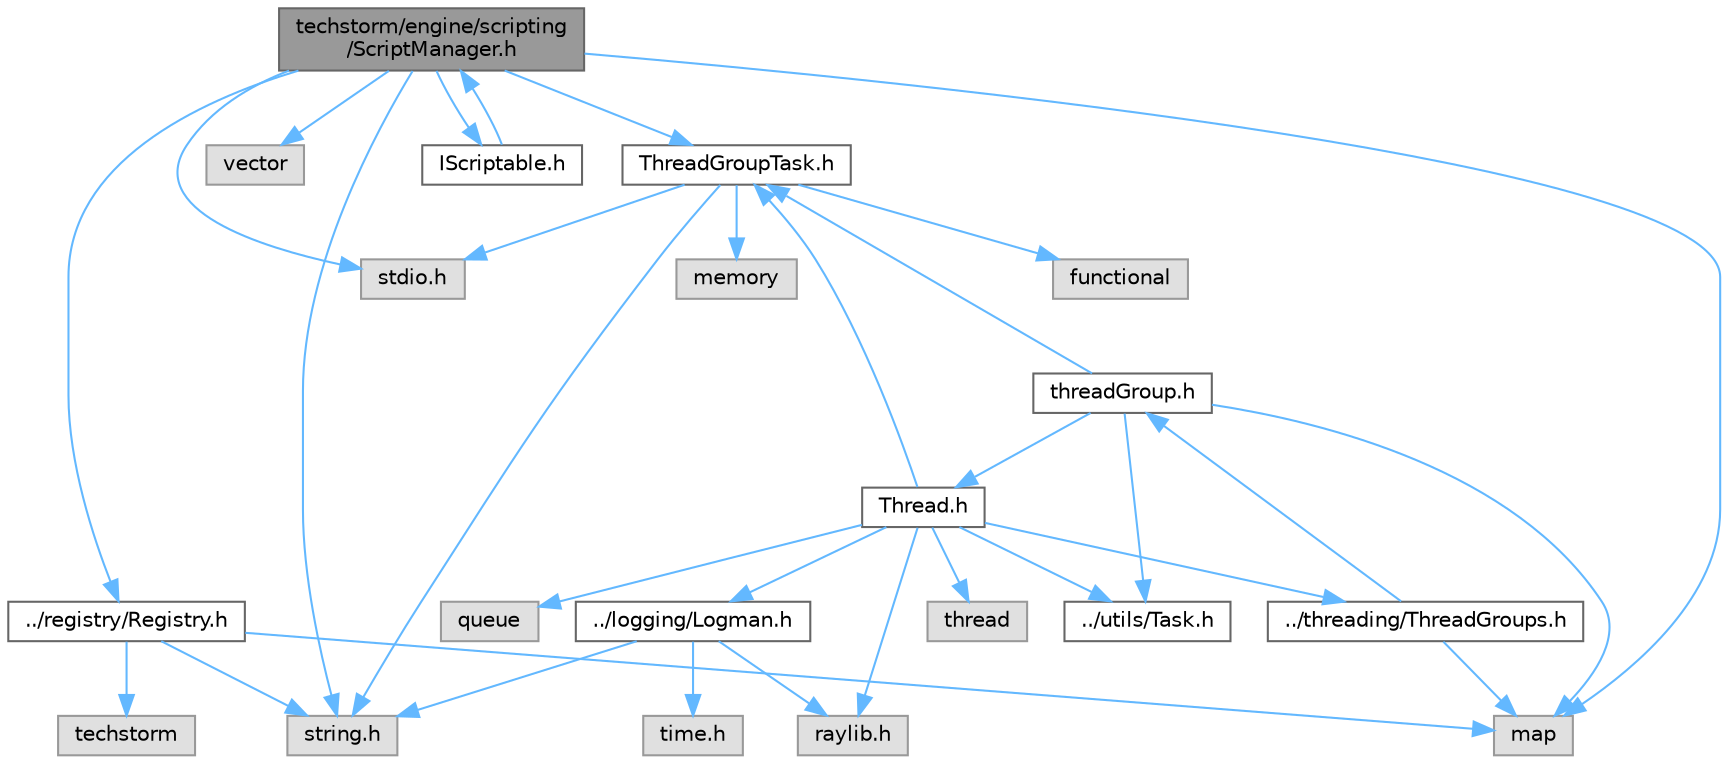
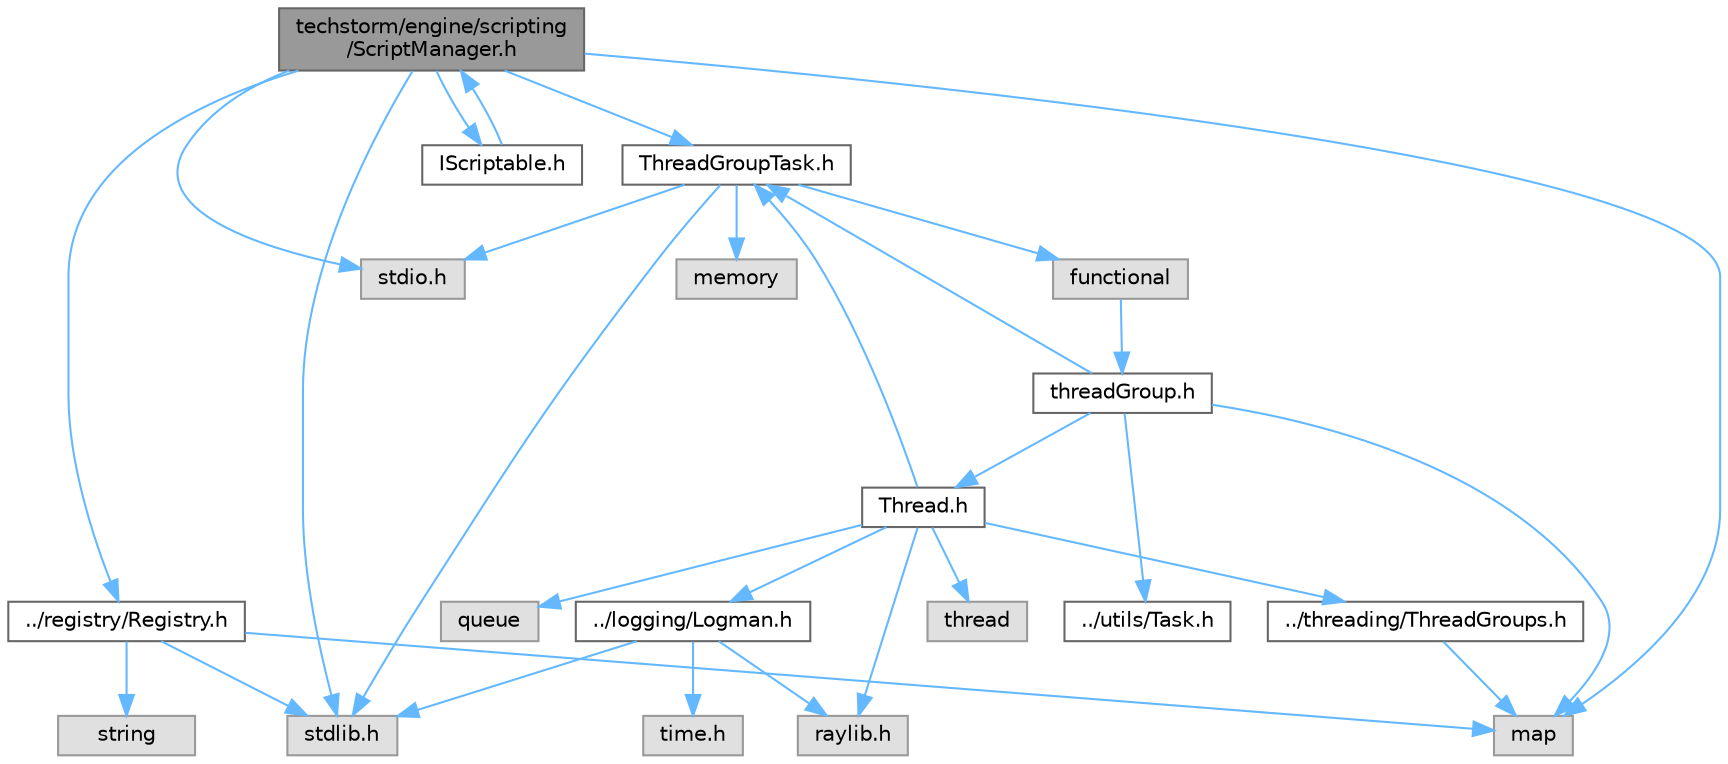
node "vector": removed
edge "../threading/ThreadGroups.h" -> "threadGroup.h": now "functional" -> "threadGroup.h"
edge "Thread.h" -> "../utils/Task.h": removed
node "techstorm": label "techstorm" -> "string"
node "string.h": label "string.h" -> "stdlib.h"
